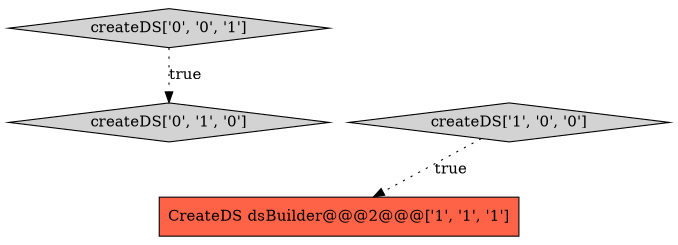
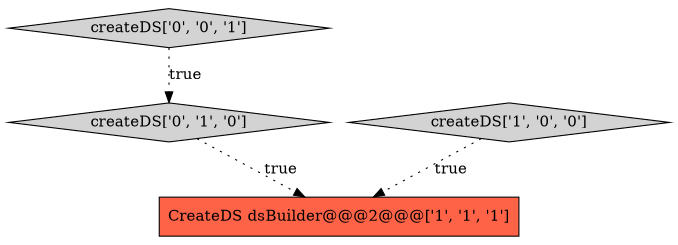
edge "createDS['0', '1', '0']" -> "CreateDS dsBuilder@@@2@@@['1', '1', '1']": added, label "true"
